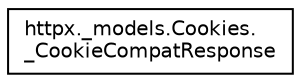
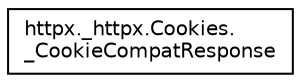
node "httpx._models.Cookies. _CookieCompatResponse": label "httpx._models.Cookies. _CookieCompatResponse" -> "httpx._httpx.Cookies. _CookieCompatResponse"
